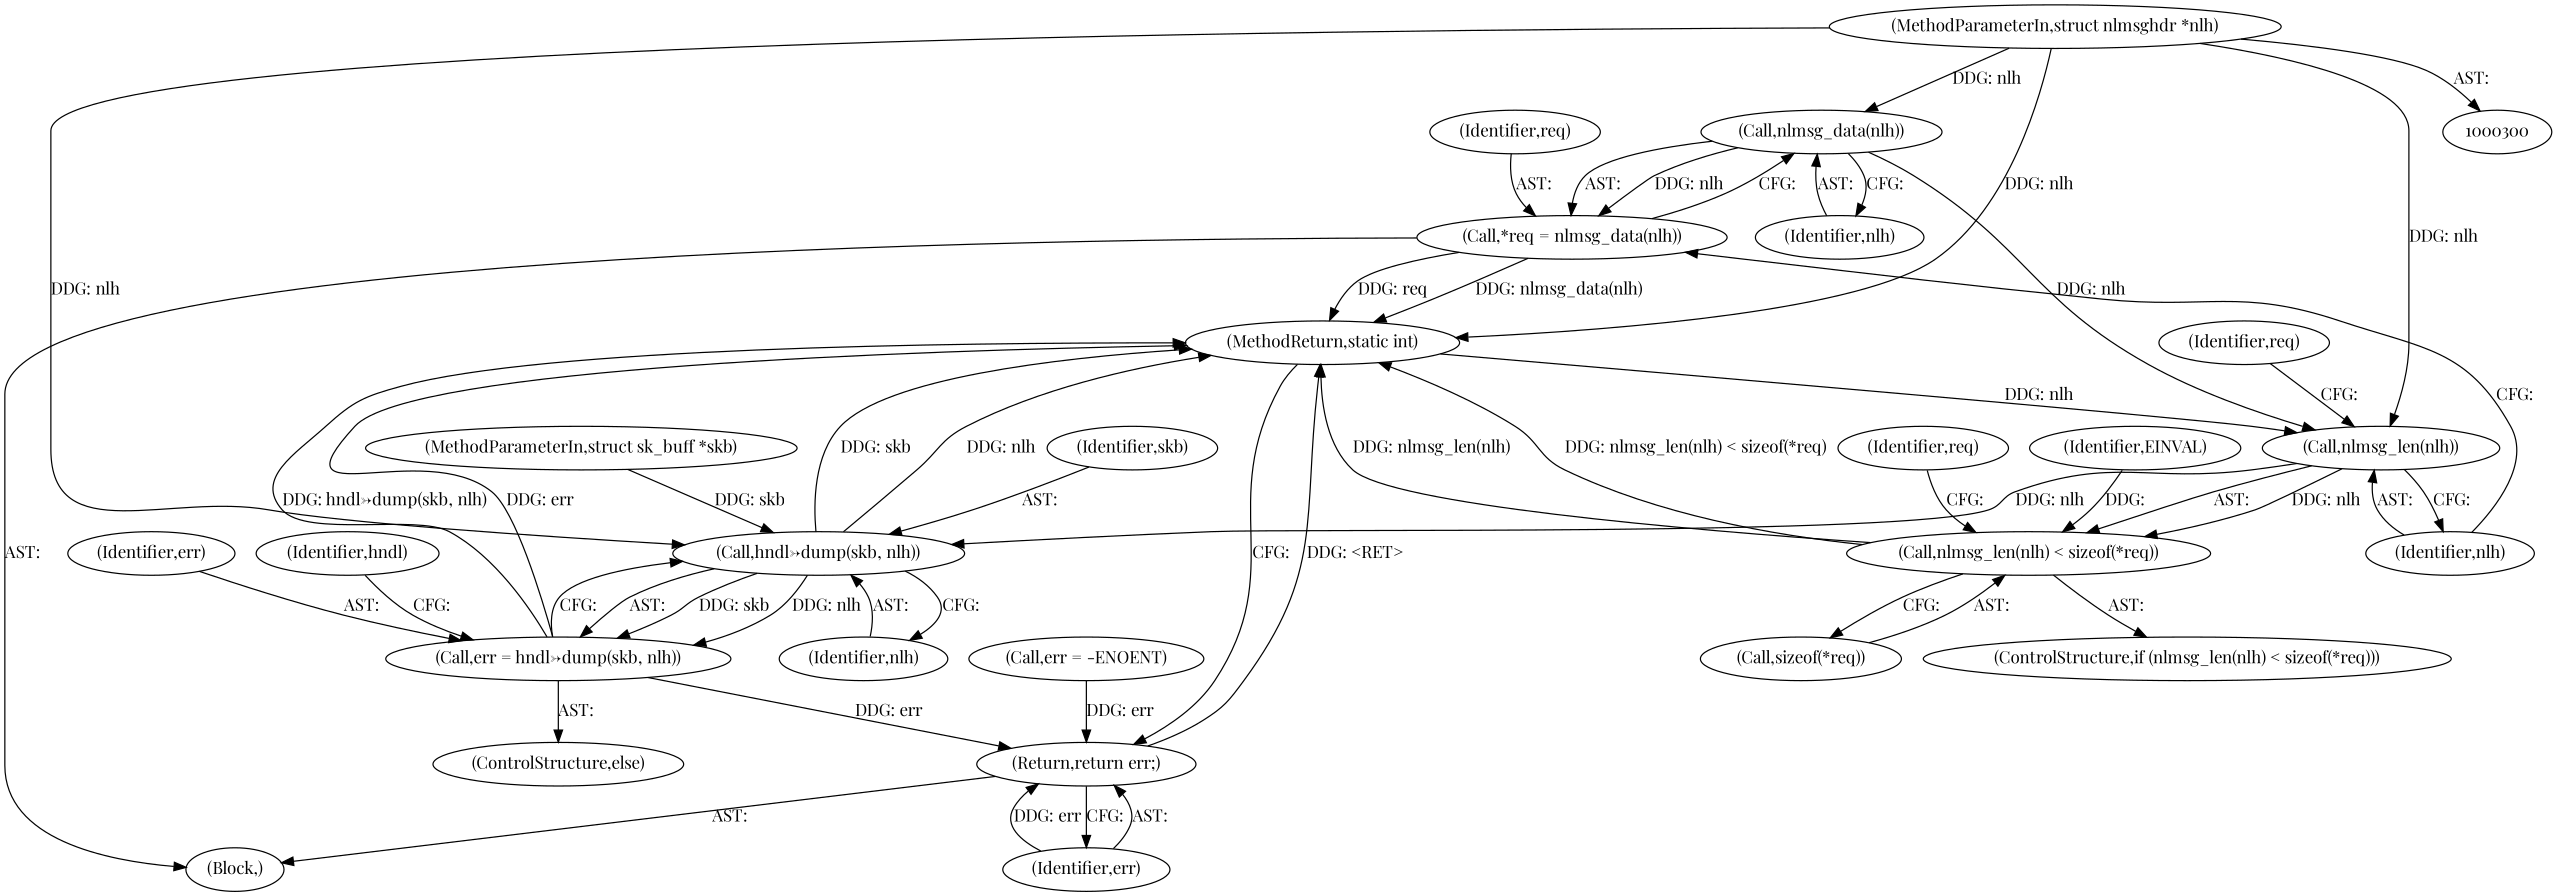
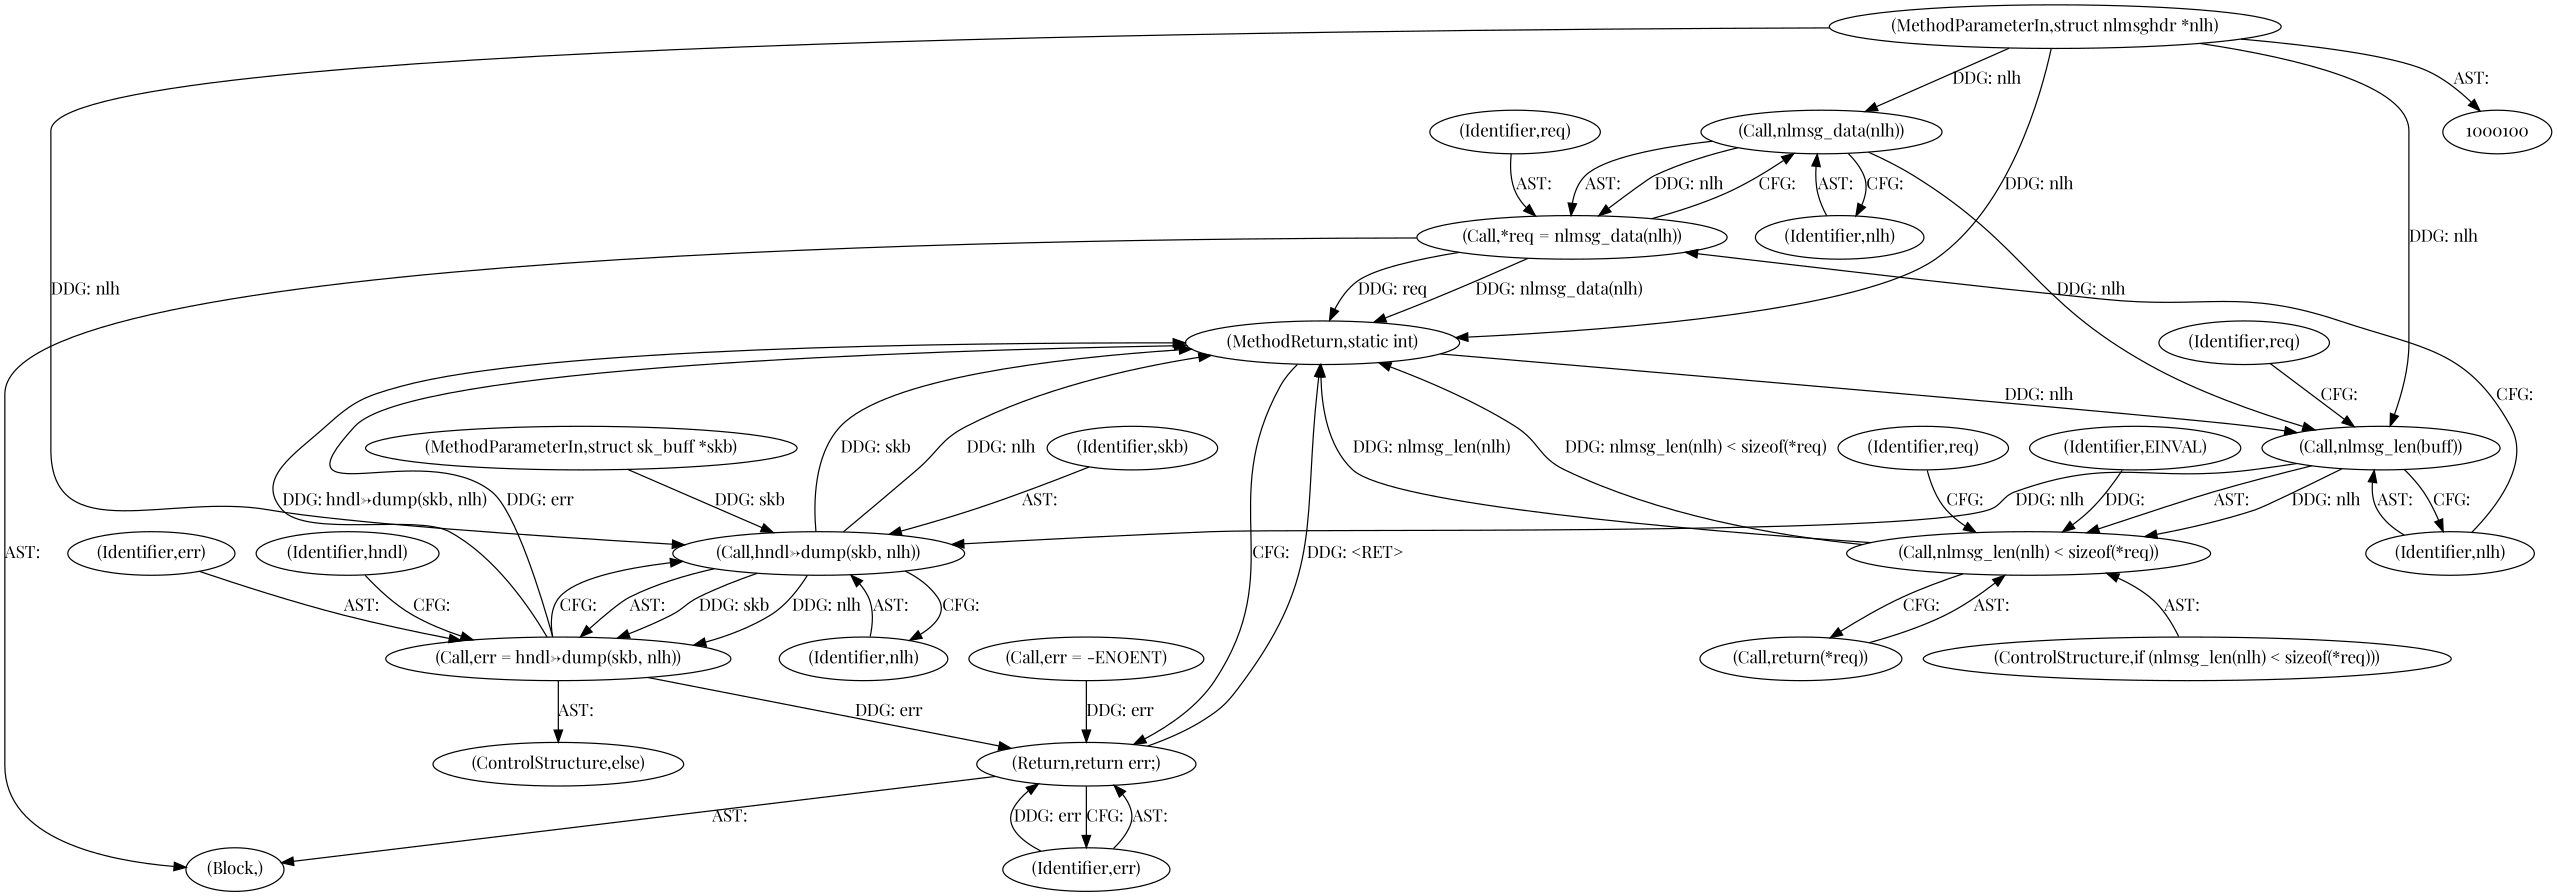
node "1000300": label "1000300" -> "1000100"
node "(Call,nlmsg_len(nlh))": label "(Call,nlmsg_len(nlh))" -> "(Call,nlmsg_len(buff))"
edge "(Call,nlmsg_len(nlh) < sizeof(*req))" -> "(ControlStructure,if (nlmsg_len(nlh) < sizeof(*req)))": reversed
node "(Call,sizeof(*req))": label "(Call,sizeof(*req))" -> "(Call,return(*req))"
